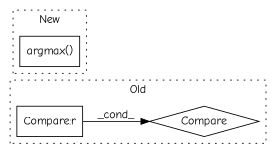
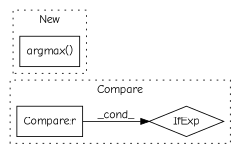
cluster "Old": label "Old" -> "Compare"
node "Compare": label "Compare" -> "IfExp"
